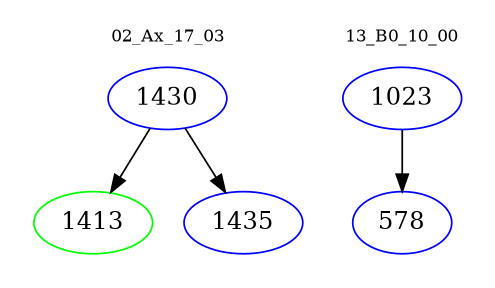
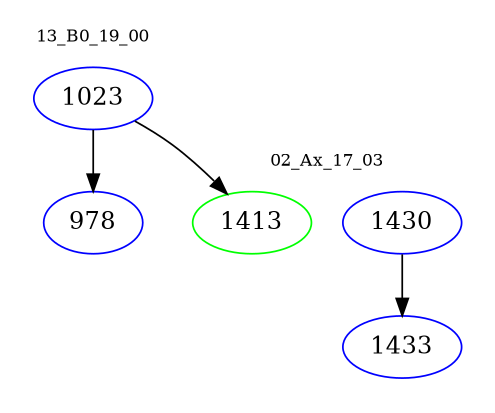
cluster "13_B0_10_00": label "13_B0_10_00" -> "13_B0_19_00"
edge "1430" -> "1413": now "1023" -> "1413"
node "1435": label "1435" -> "1433"
node "578": label "578" -> "978"
